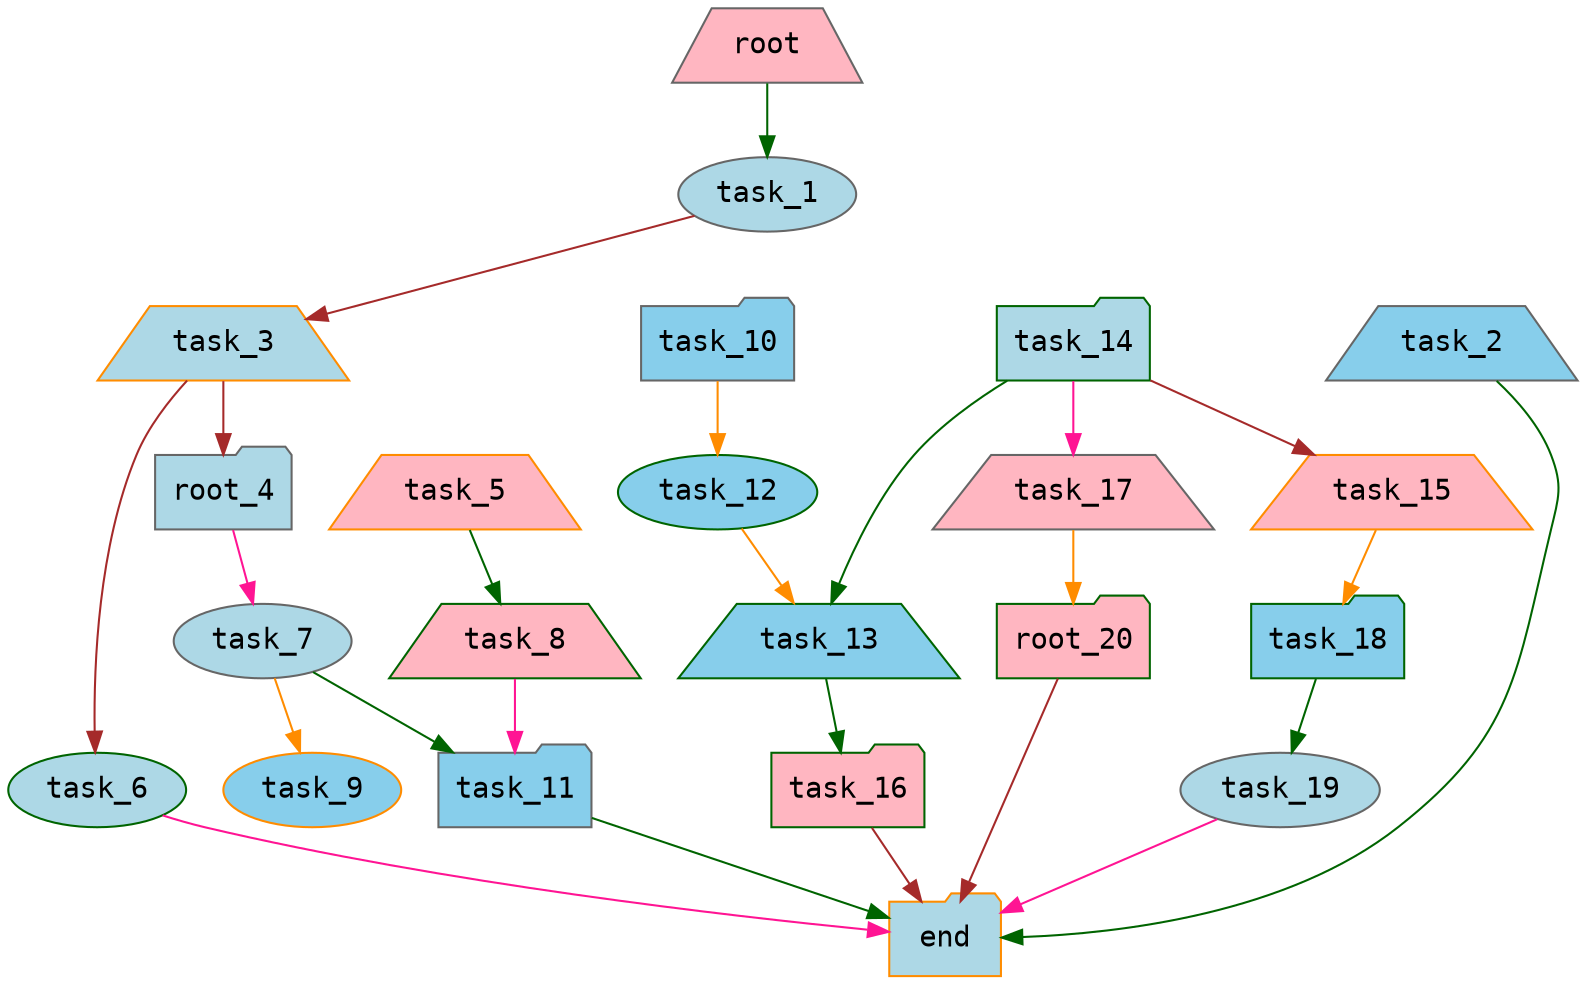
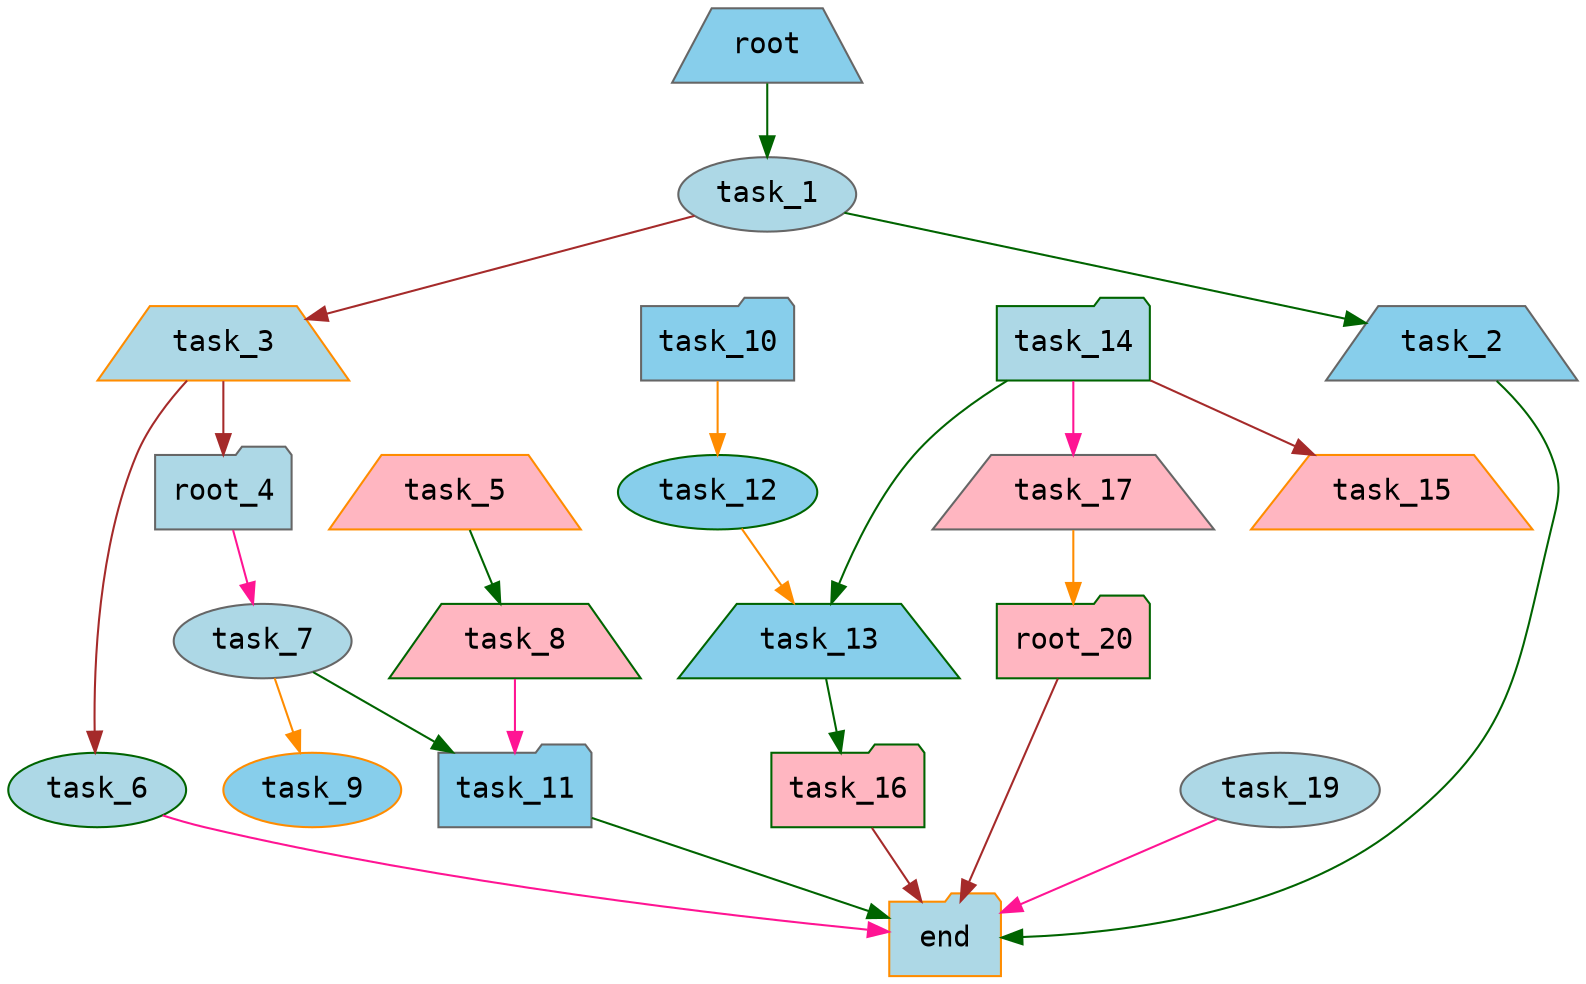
node "root": fillcolor lightpink -> skyblue
edge "task_1" -> "task_2": added
node "task_18": removed
